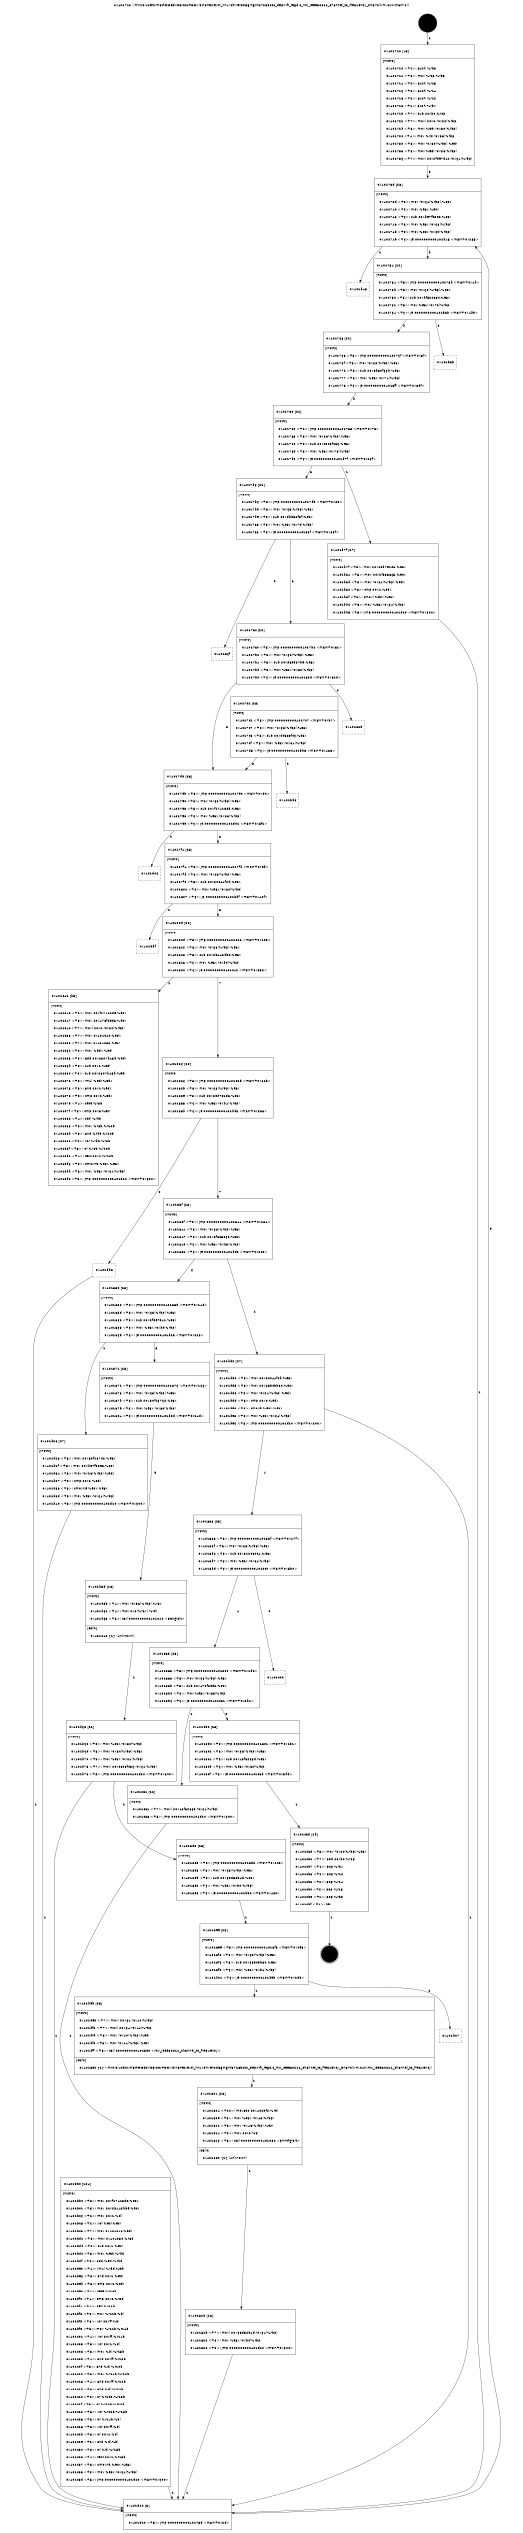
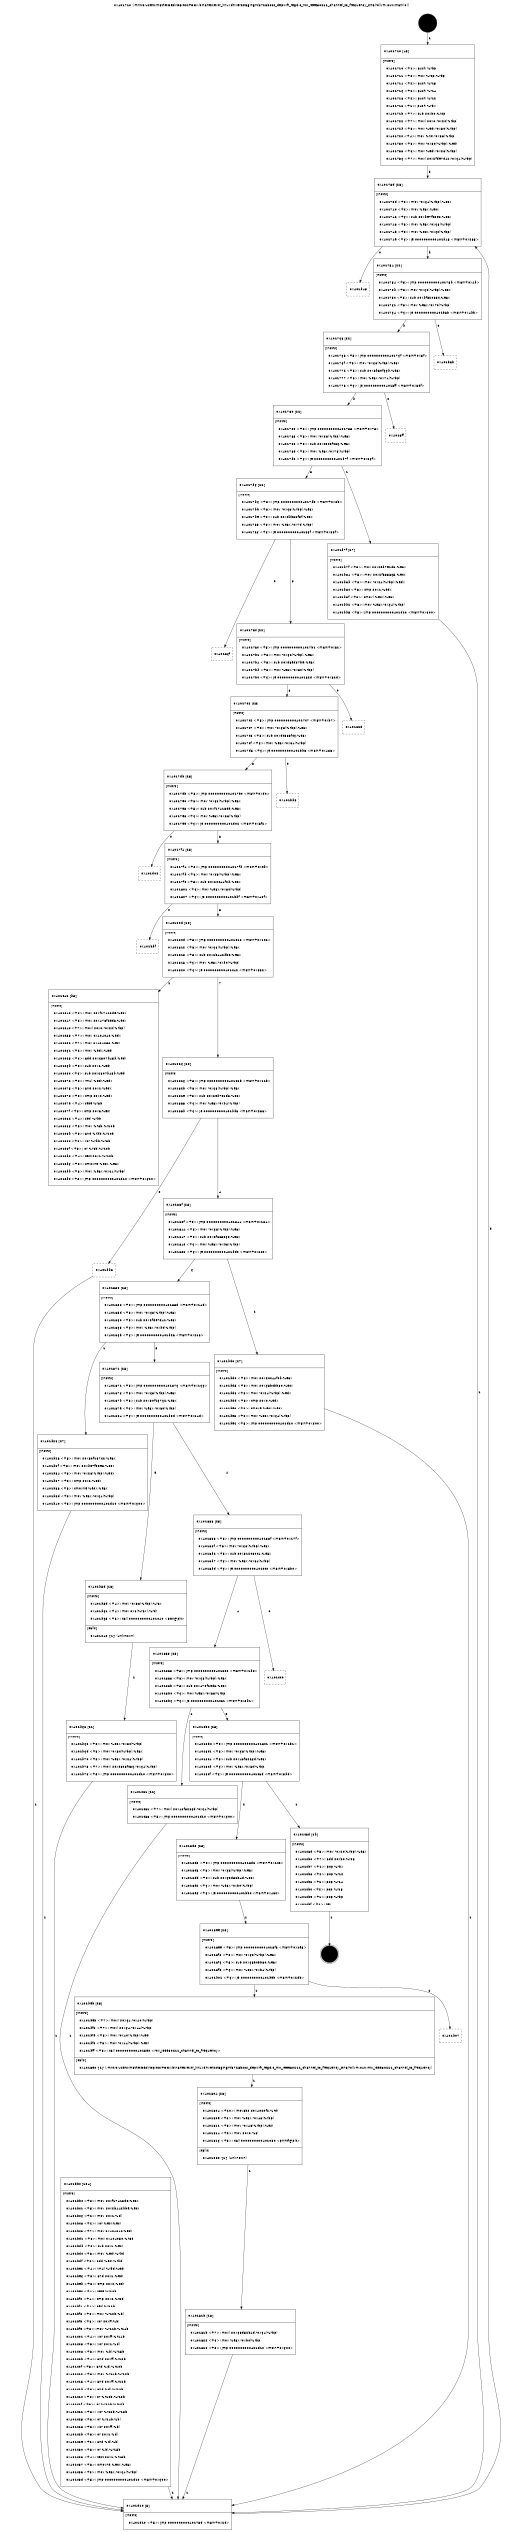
node "0x401aff": added
edge "0x4017ac [22]" -> "0x4017db [25]": now "0x4017ac [22]" -> "0x4017c2 [25]"
edge "0x401826 [25]" -> "0x40183f [25]": label " 7" -> " 4"
edge "0x4019d0 [27]" -> "0x40188a [25]": now "0x401871 [25]" -> "0x40188a [25]"
edge "0x40196a [21]" -> "0x4018d5 [25]": now "0x4018bc [25]" -> "0x4018d5 [25]"
